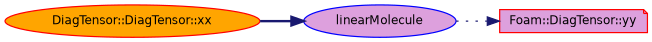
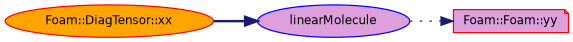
node "DiagTensor::DiagTensor::xx": label "DiagTensor::DiagTensor::xx" -> "Foam::DiagTensor::xx"
node "Foam::DiagTensor::yy": label "Foam::DiagTensor::yy" -> "Foam::Foam::yy"
